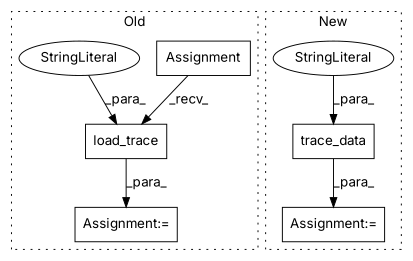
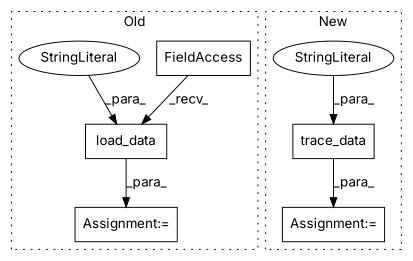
node "Assignment": label "Assignment" -> "FieldAccess"
node "load_trace": label "load_trace" -> "load_data"
